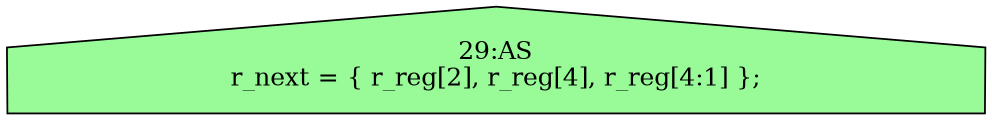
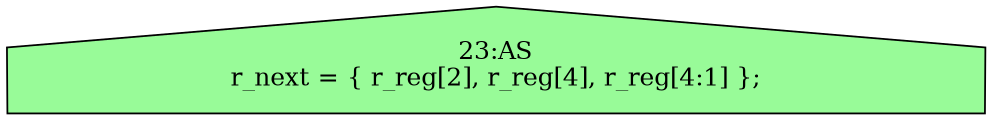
node "29:AS r_next = { r_reg[2], r_reg[4], r_reg[4:1] };": label "29:AS r_next = { r_reg[2], r_reg[4], r_reg[4:1] };" -> "23:AS r_next = { r_reg[2], r_reg[4], r_reg[4:1] };"
